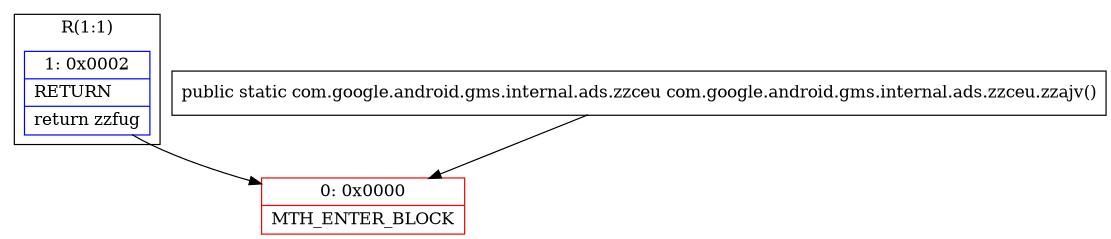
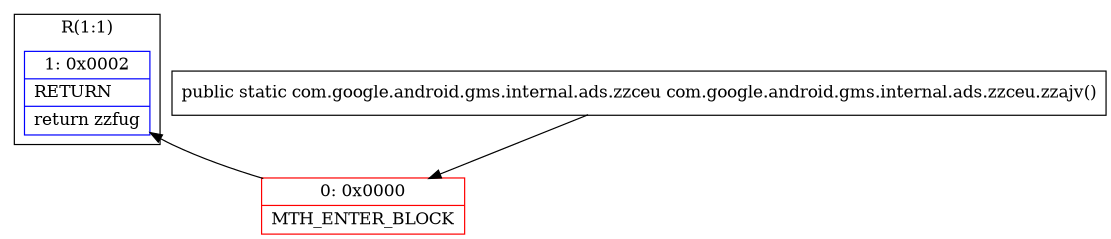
edge "1: 0x0002" -> "0: 0x0000": reversed
